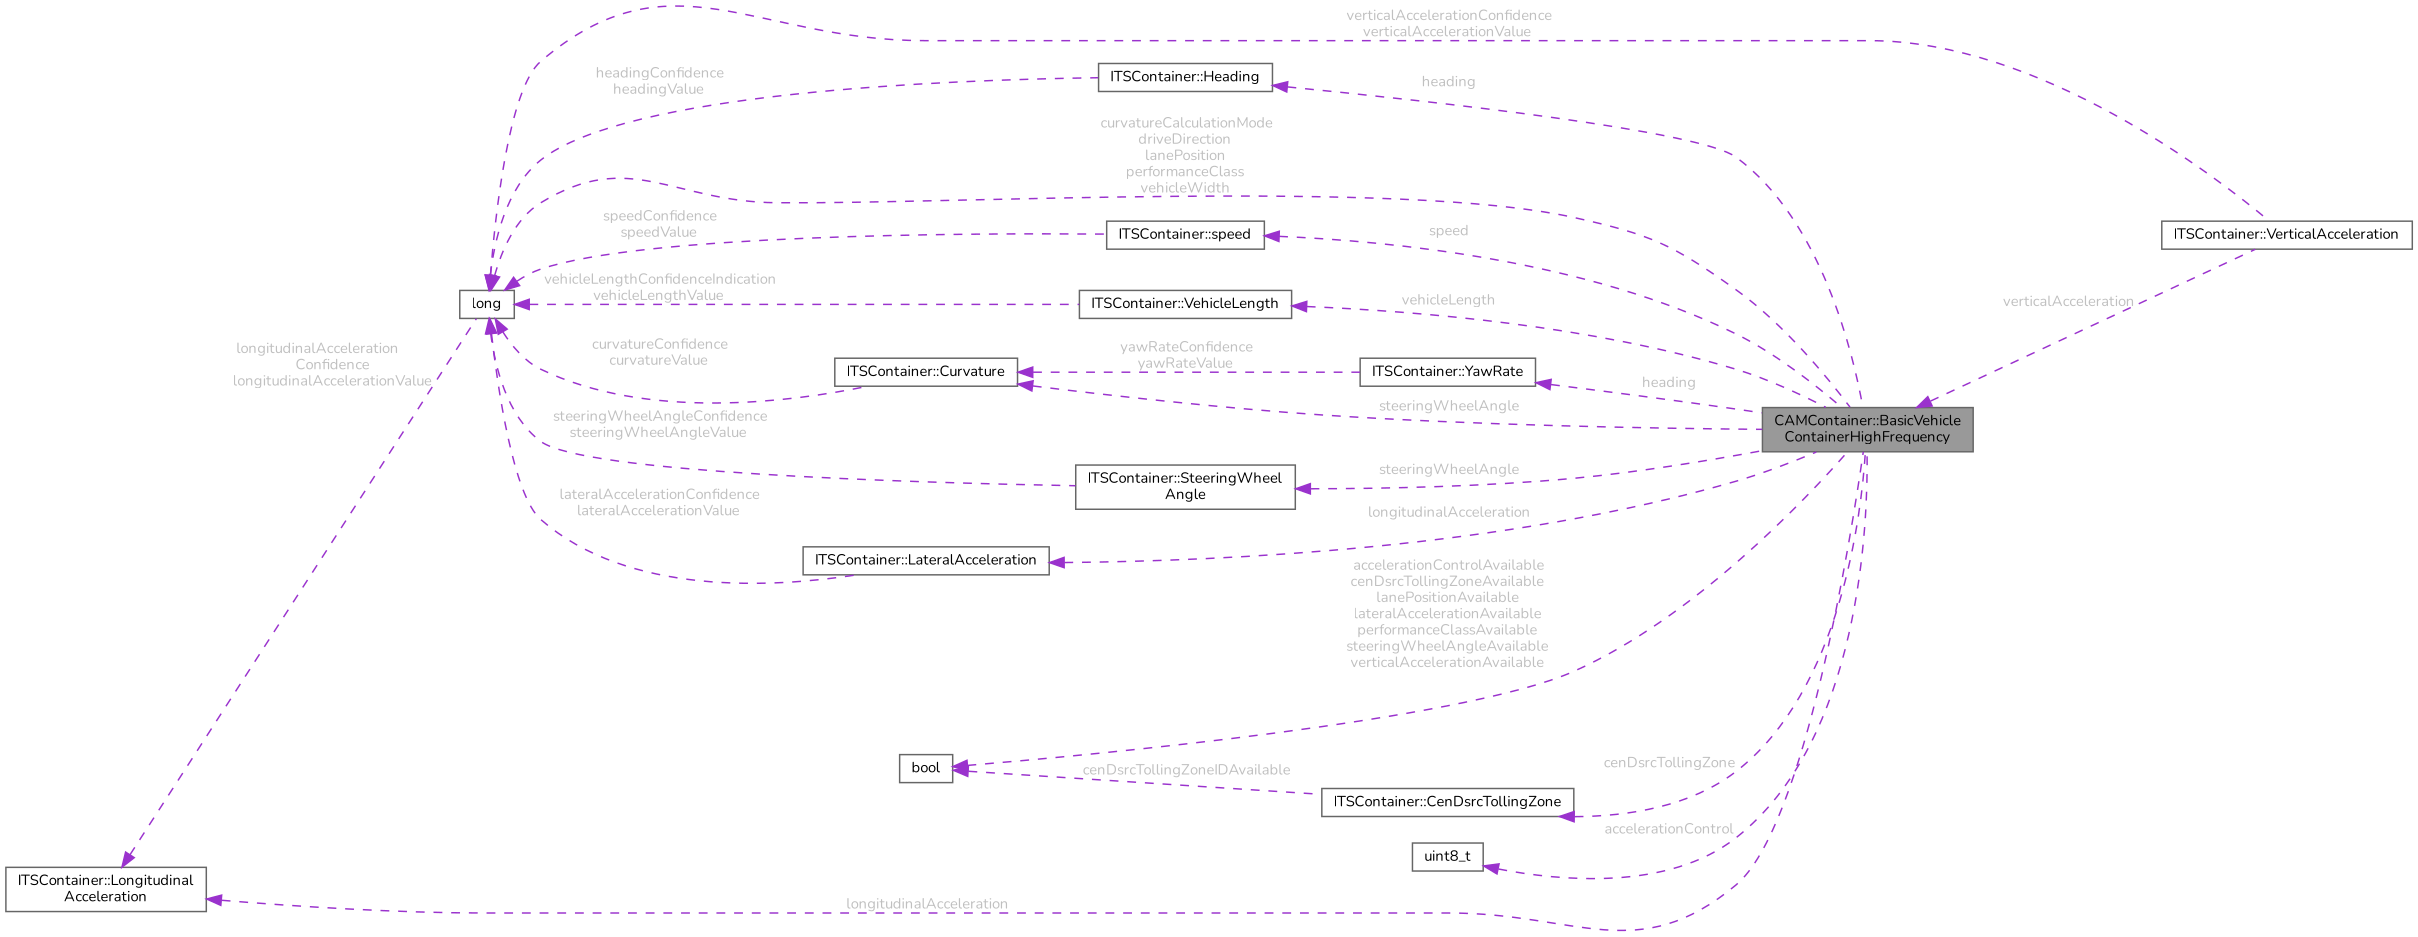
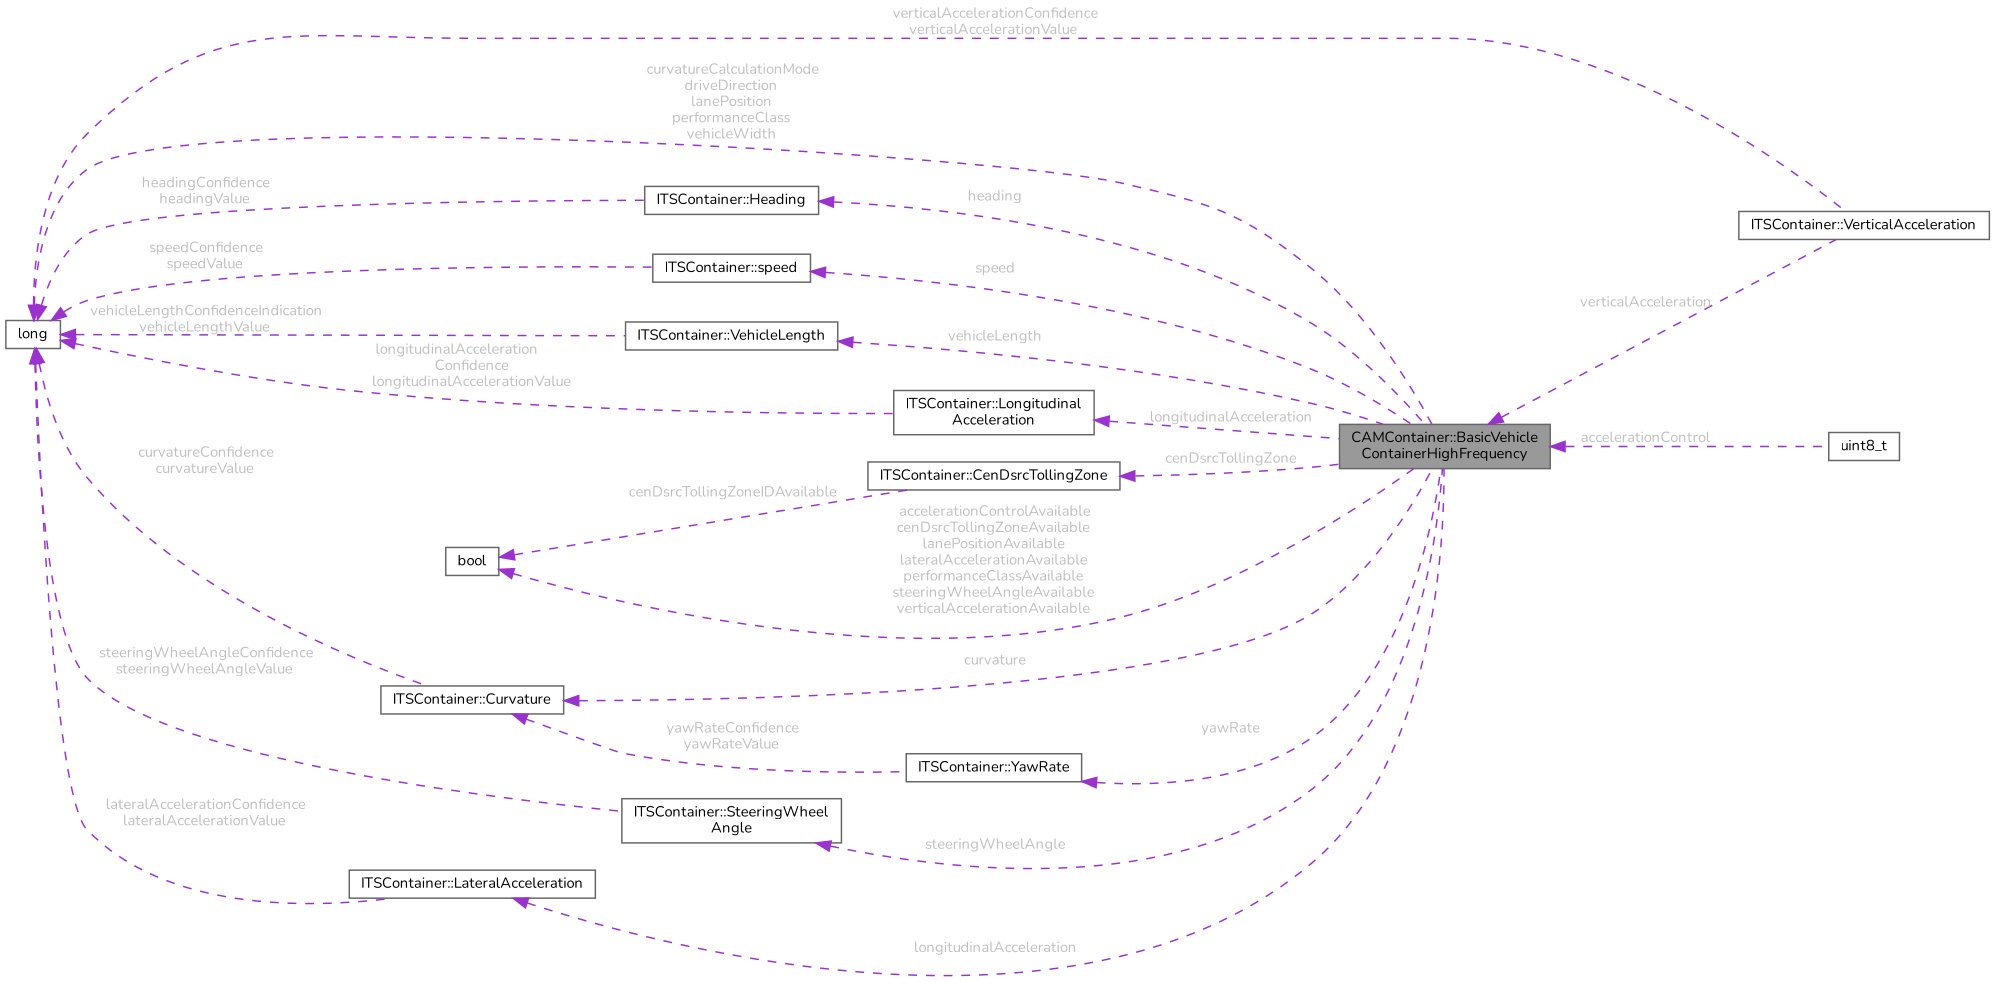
edge "CAMContainer::BasicVehicle ContainerHighFrequency" -> "ITSContainer::YawRate": label " heading" -> " yawRate"
edge "CAMContainer::BasicVehicle ContainerHighFrequency" -> "ITSContainer::Curvature": label " steeringWheelAngle" -> " curvature"
edge "long" -> "ITSContainer::Longitudinal Acceleration": reversed
edge "CAMContainer::BasicVehicle ContainerHighFrequency" -> "uint8_t": reversed
